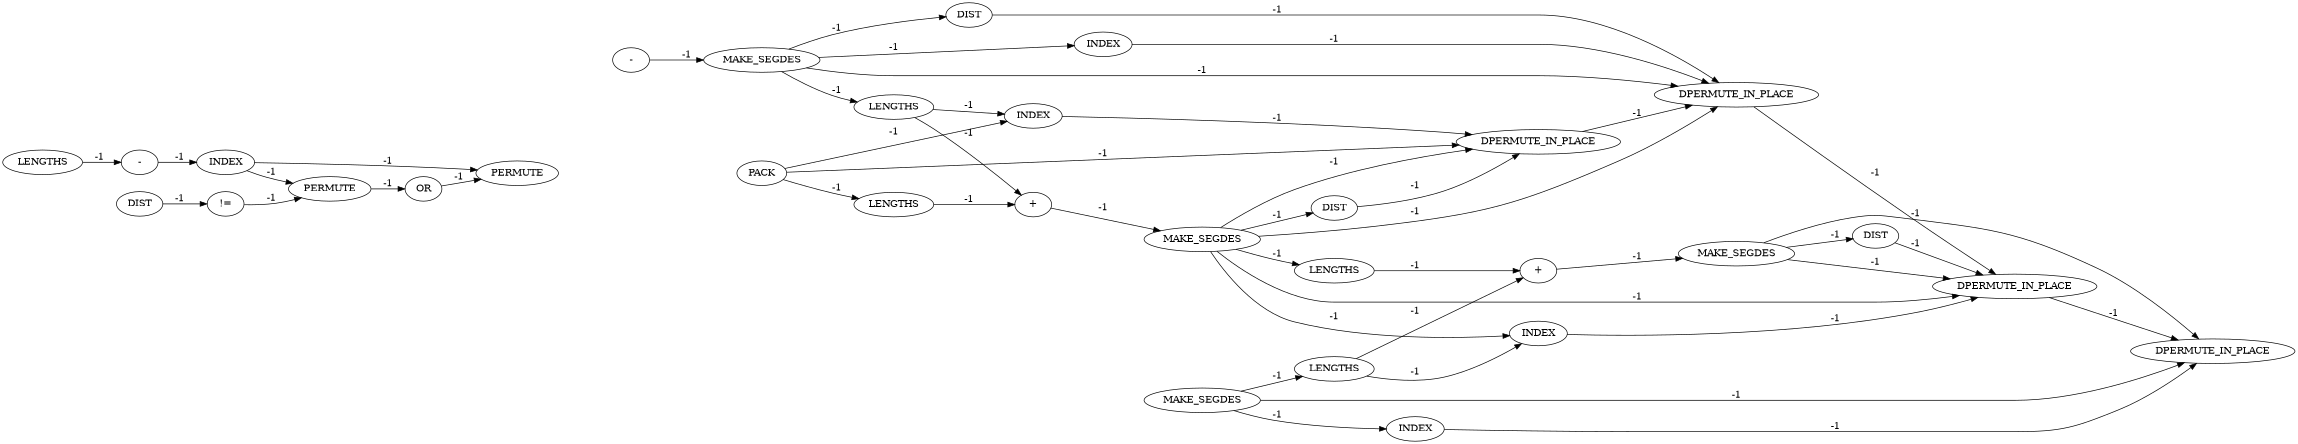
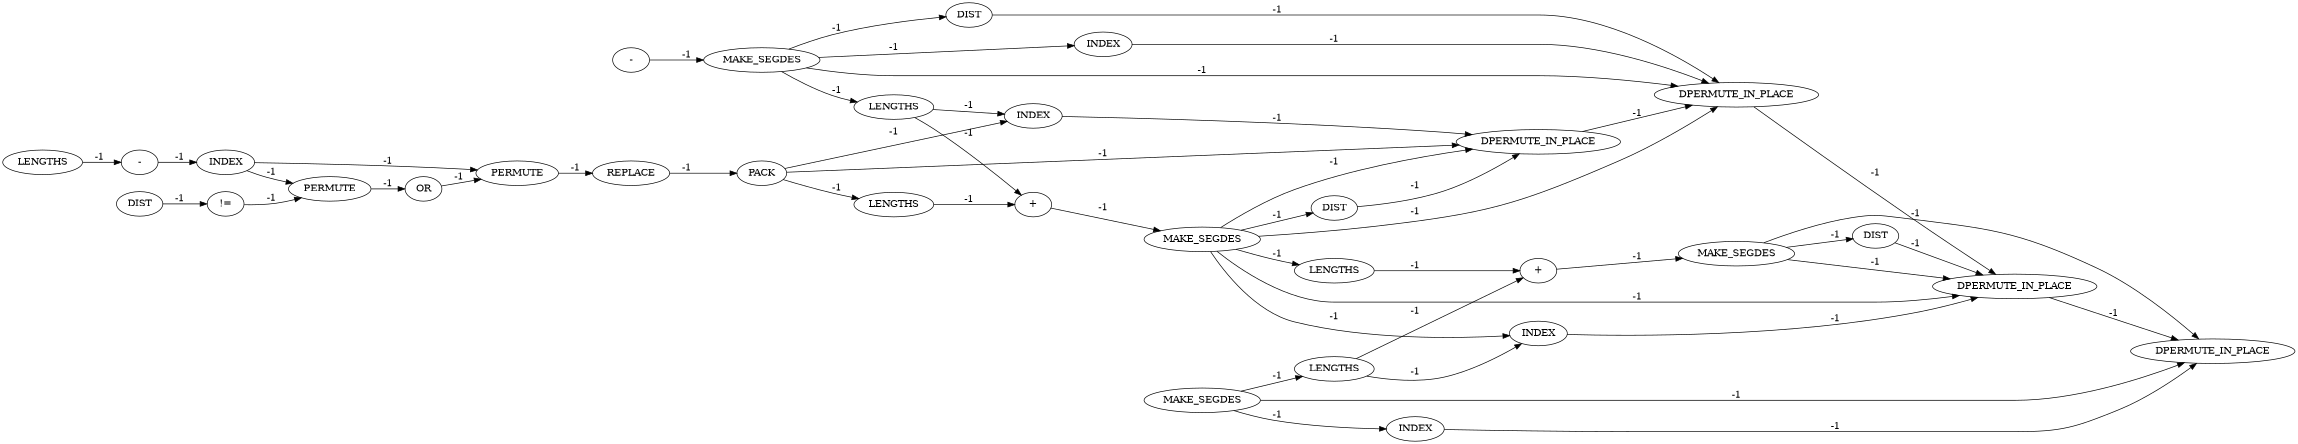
node "REPLACE": added
